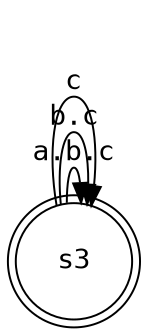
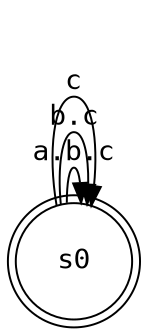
node "s3": label "s3" -> "s0"
